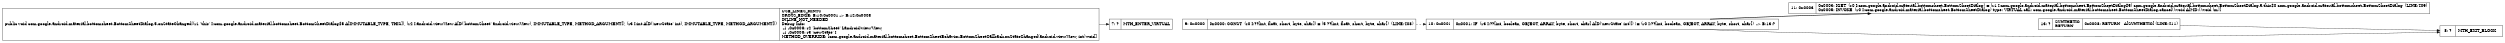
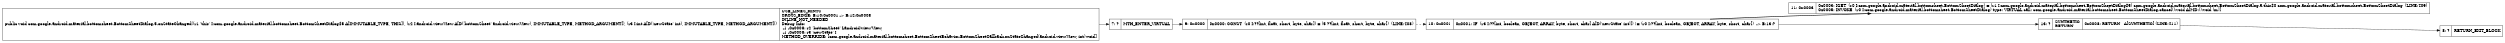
edge "7: ?" -> "9: 0x0000": added
node "8: ?": text "MTH_EXIT_BLOCK" -> "RETURN_EXIT_BLOCK"
edge "10: 0x0001" -> "8: ?": now "10: 0x0001" -> "13: ?"
